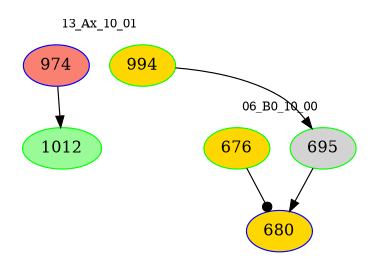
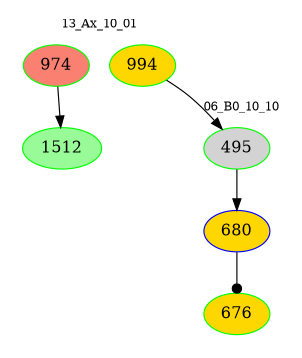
node "974": color blue -> green
cluster "06_B0_10_00": label "06_B0_10_00" -> "06_B0_10_10"
node "1012": label "1012" -> "1512"
node "695": label "695" -> "495"
edge "676" -> "680": reversed
